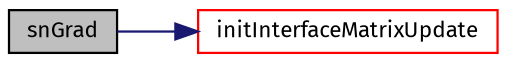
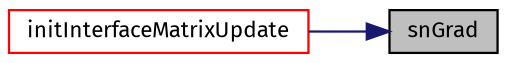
edge "snGrad" -> "initInterfaceMatrixUpdate": reversed
